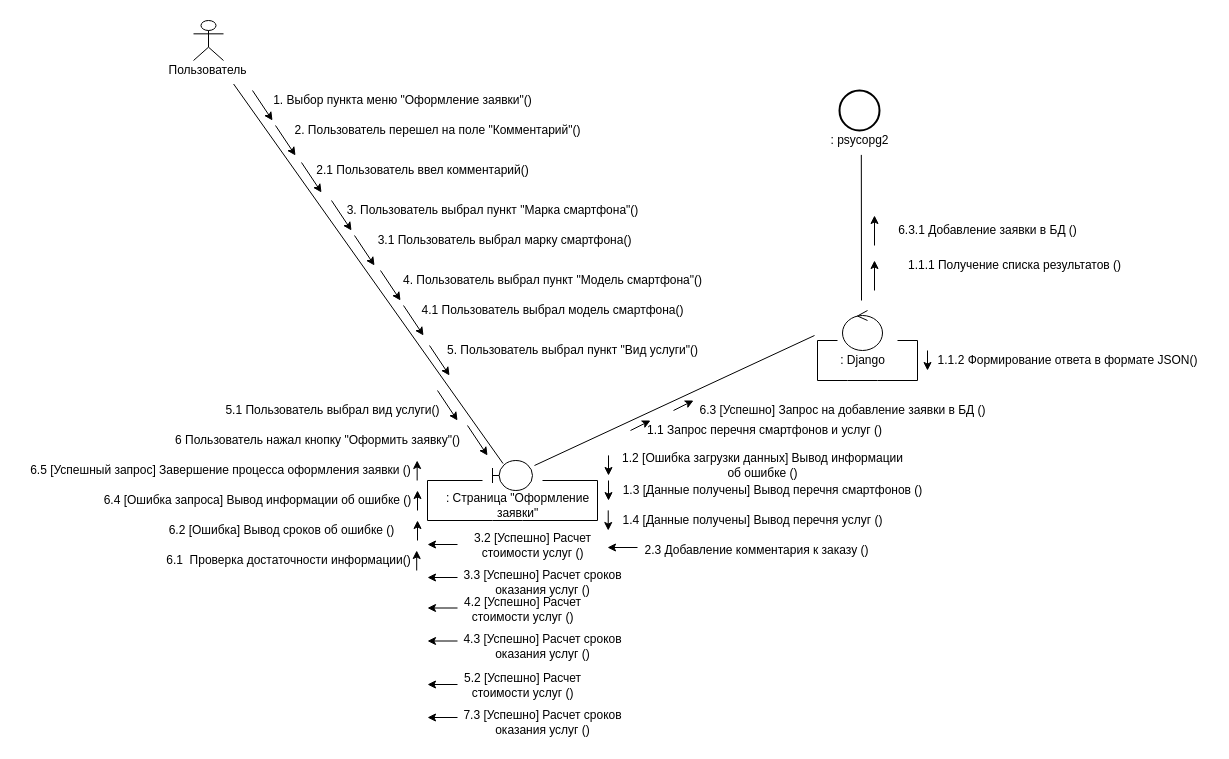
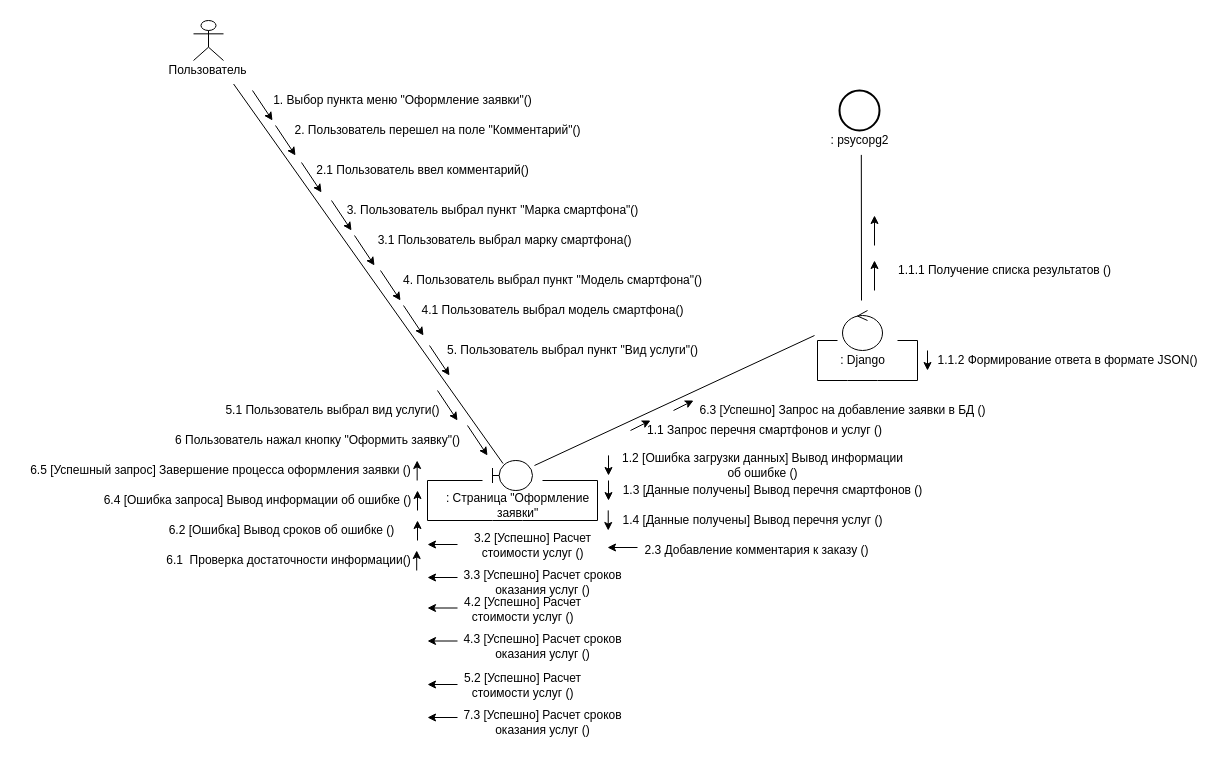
node "6.3.1 Добавление заявки в БД ()": removed
node "1.1.1 Получение списка результатов ()": moved (1015, 266) -> (1005, 271)
